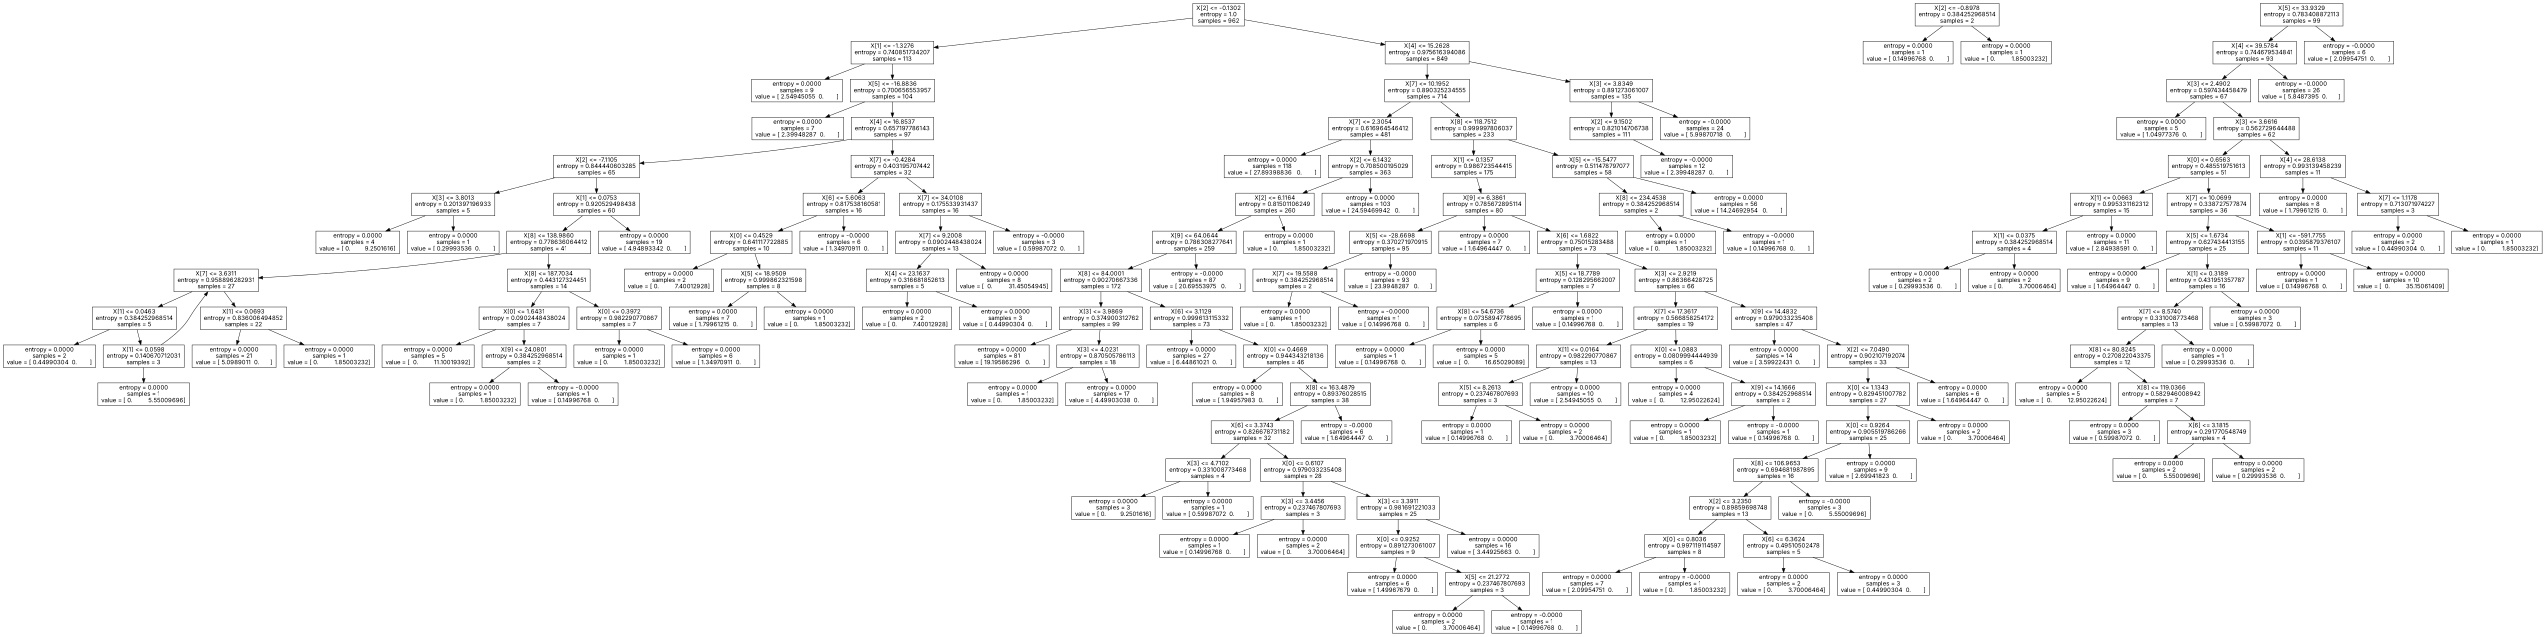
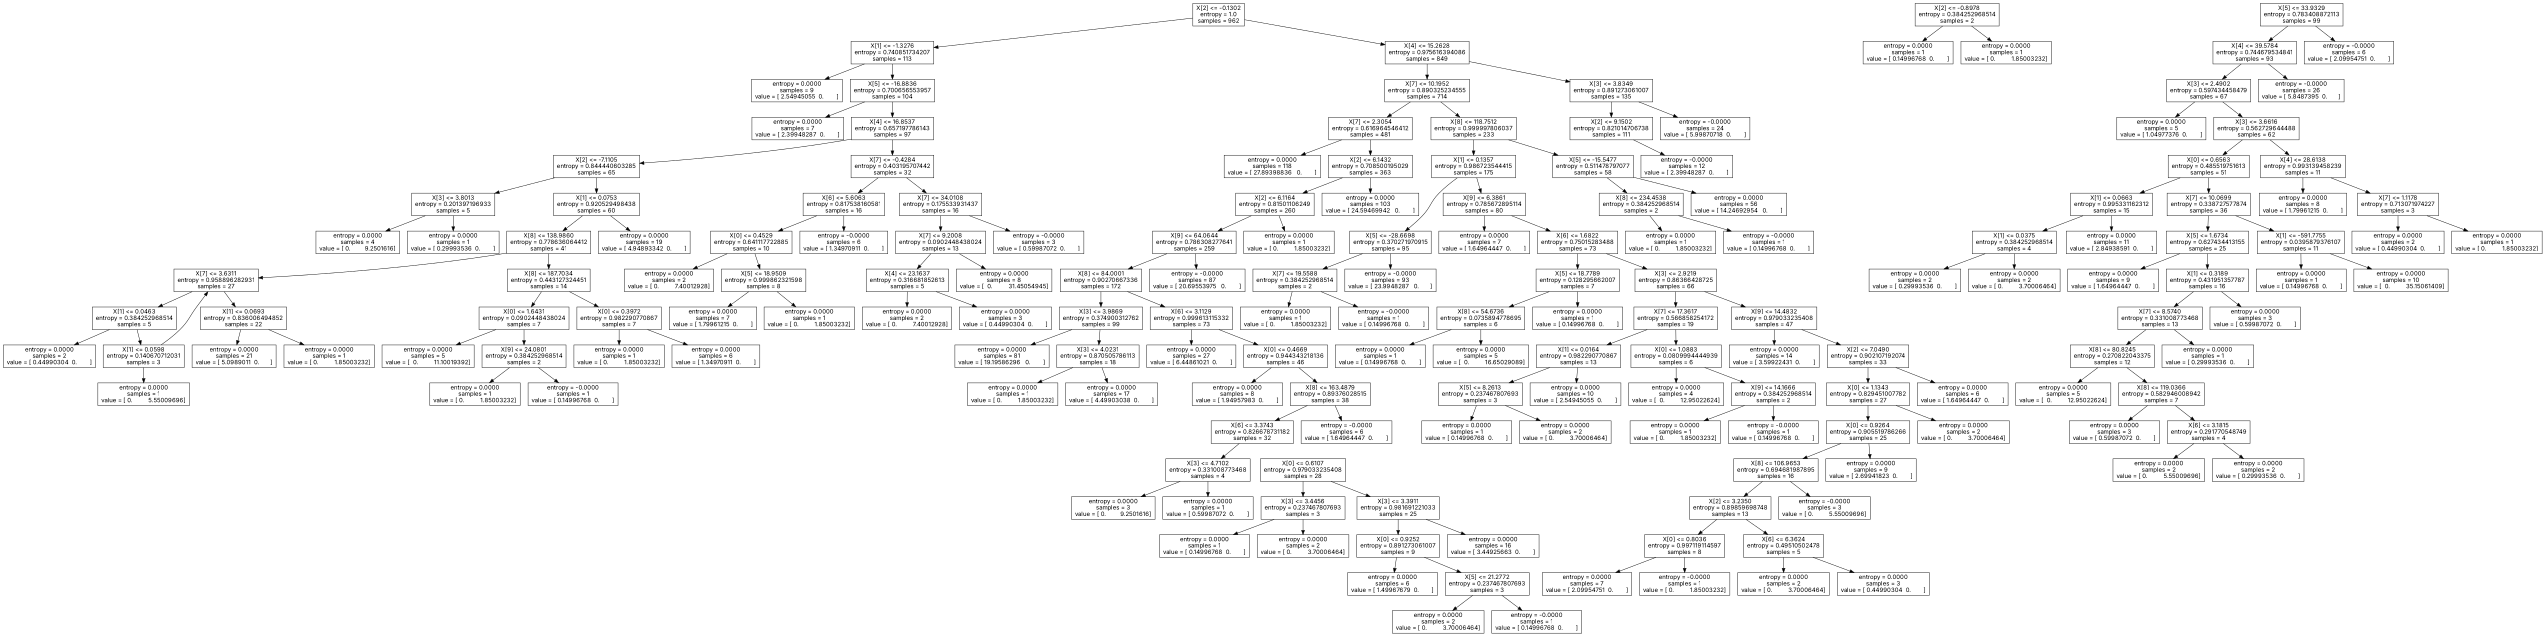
edge "X[9] <= 6.3861 entropy = 0.785672895114 samples = 80" -> "X[5] <= -28.6698 entropy = 0.370271970915 samples = 95": now "X[1] <= 0.1357 entropy = 0.986723544415 samples = 175" -> "X[5] <= -28.6698 entropy = 0.370271970915 samples = 95"
edge "X[6] <= 3.3743 entropy = 0.826678731182 samples = 32" -> "X[0] <= 0.6107 entropy = 0.979033235408 samples = 28": removed
